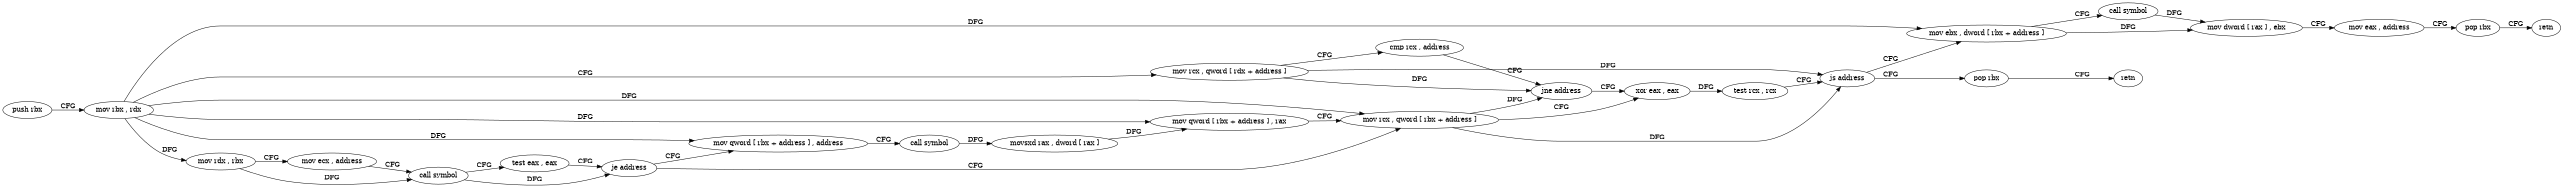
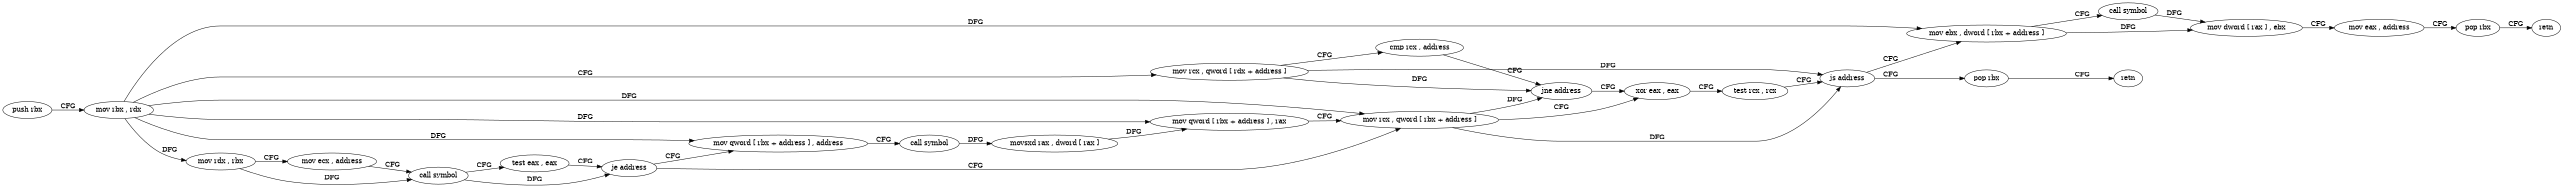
edge "xor eax , eax" -> "test rcx , rcx": label "DFG" -> "CFG"
